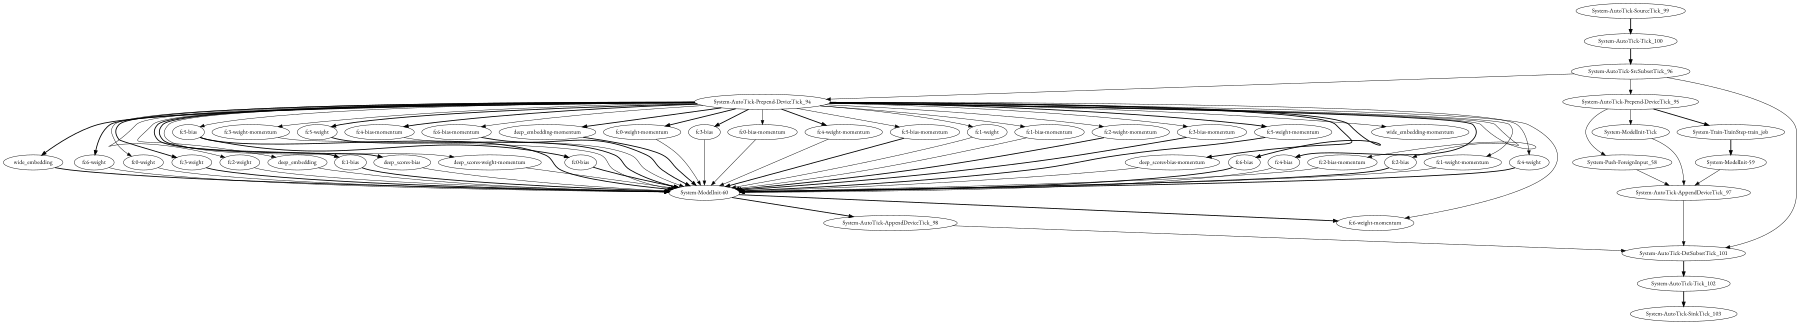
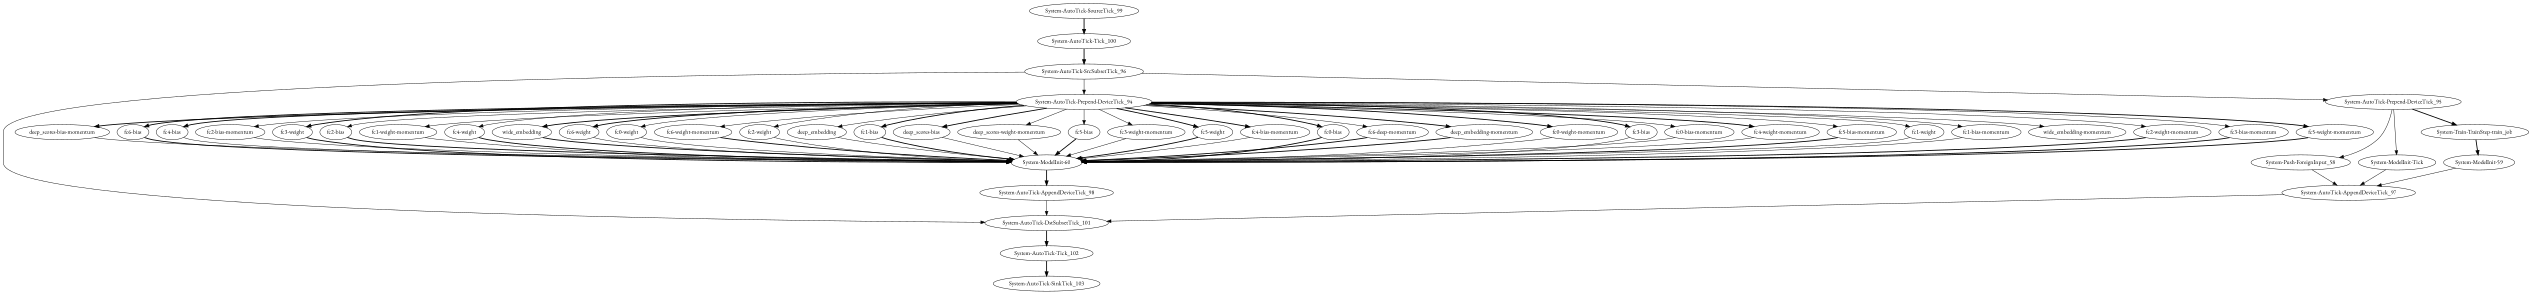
node "fc6-bias-momentum": label "fc6-bias-momentum" -> "fc6-deep-momentum"
edge "fc5-bias" -> "fc0-bias": now "System-AutoTick-Prepend-DeviceTick_94" -> "fc0-bias"
edge "System-ModelInit-60" -> "fc6-weight-momentum": reversed
